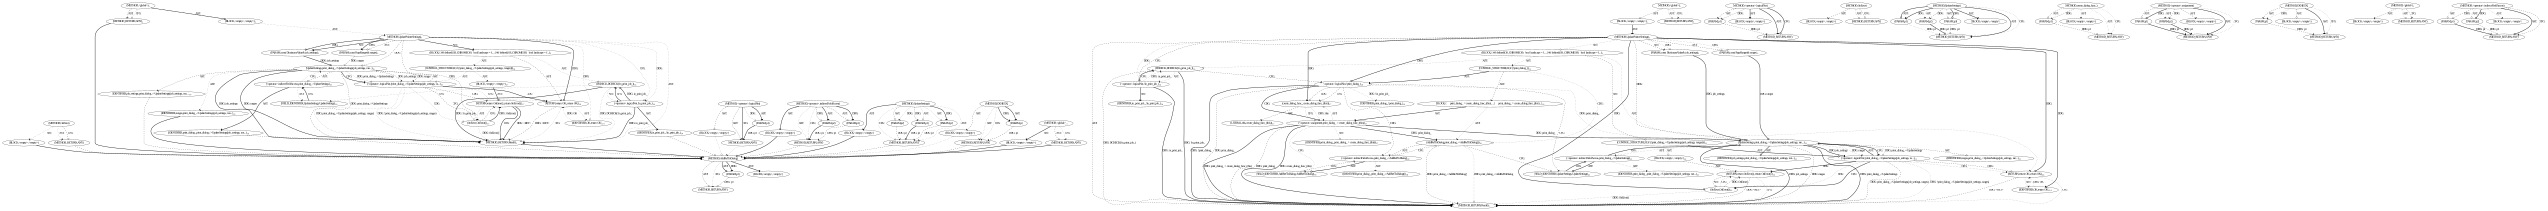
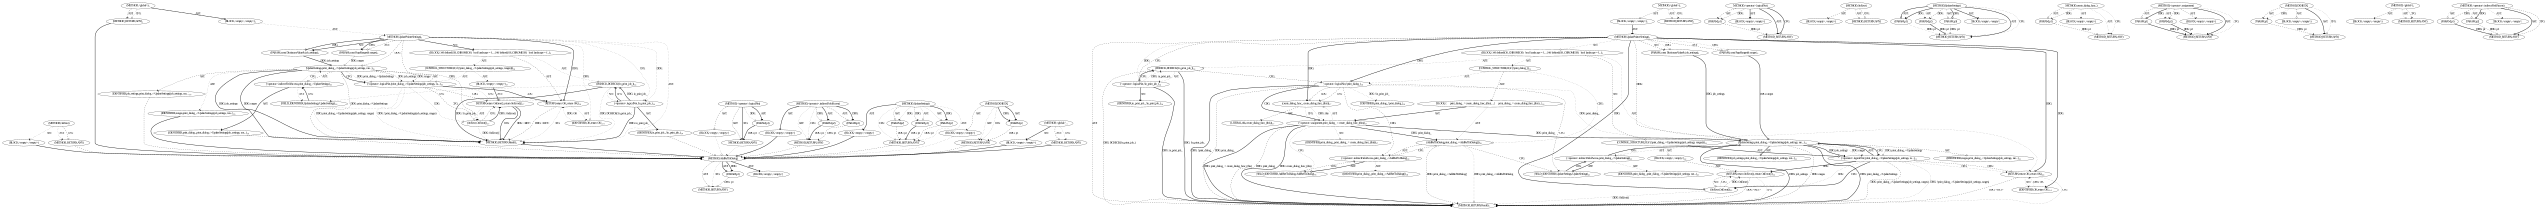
edge "(CONTROL_STRUCTURE,IF,if (!print_dialog_))" -> "(<operator>.logicalNot,!print_dialog_)": style bold -> dotted
